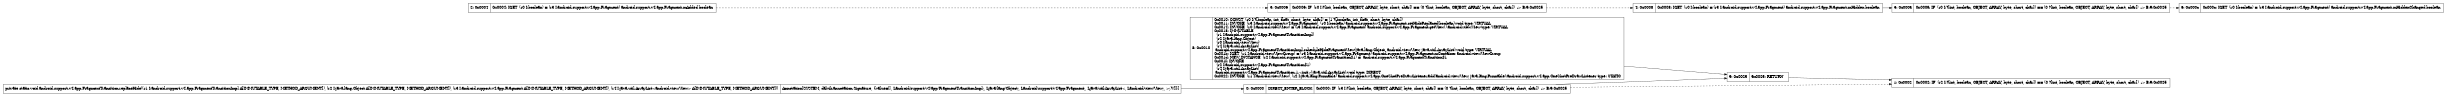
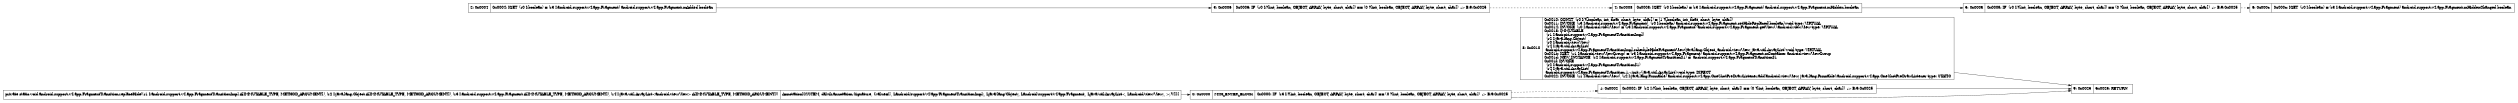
edge "2: 0x0004" -> "3: 0x0006": style dashed -> solid
edge "9: 0x0025" -> "1: 0x0002": reversed
node "0: 0x0000": text "DIRECT_ENTER_BLOCK" -> "MTH_ENTER_BLOCK"
